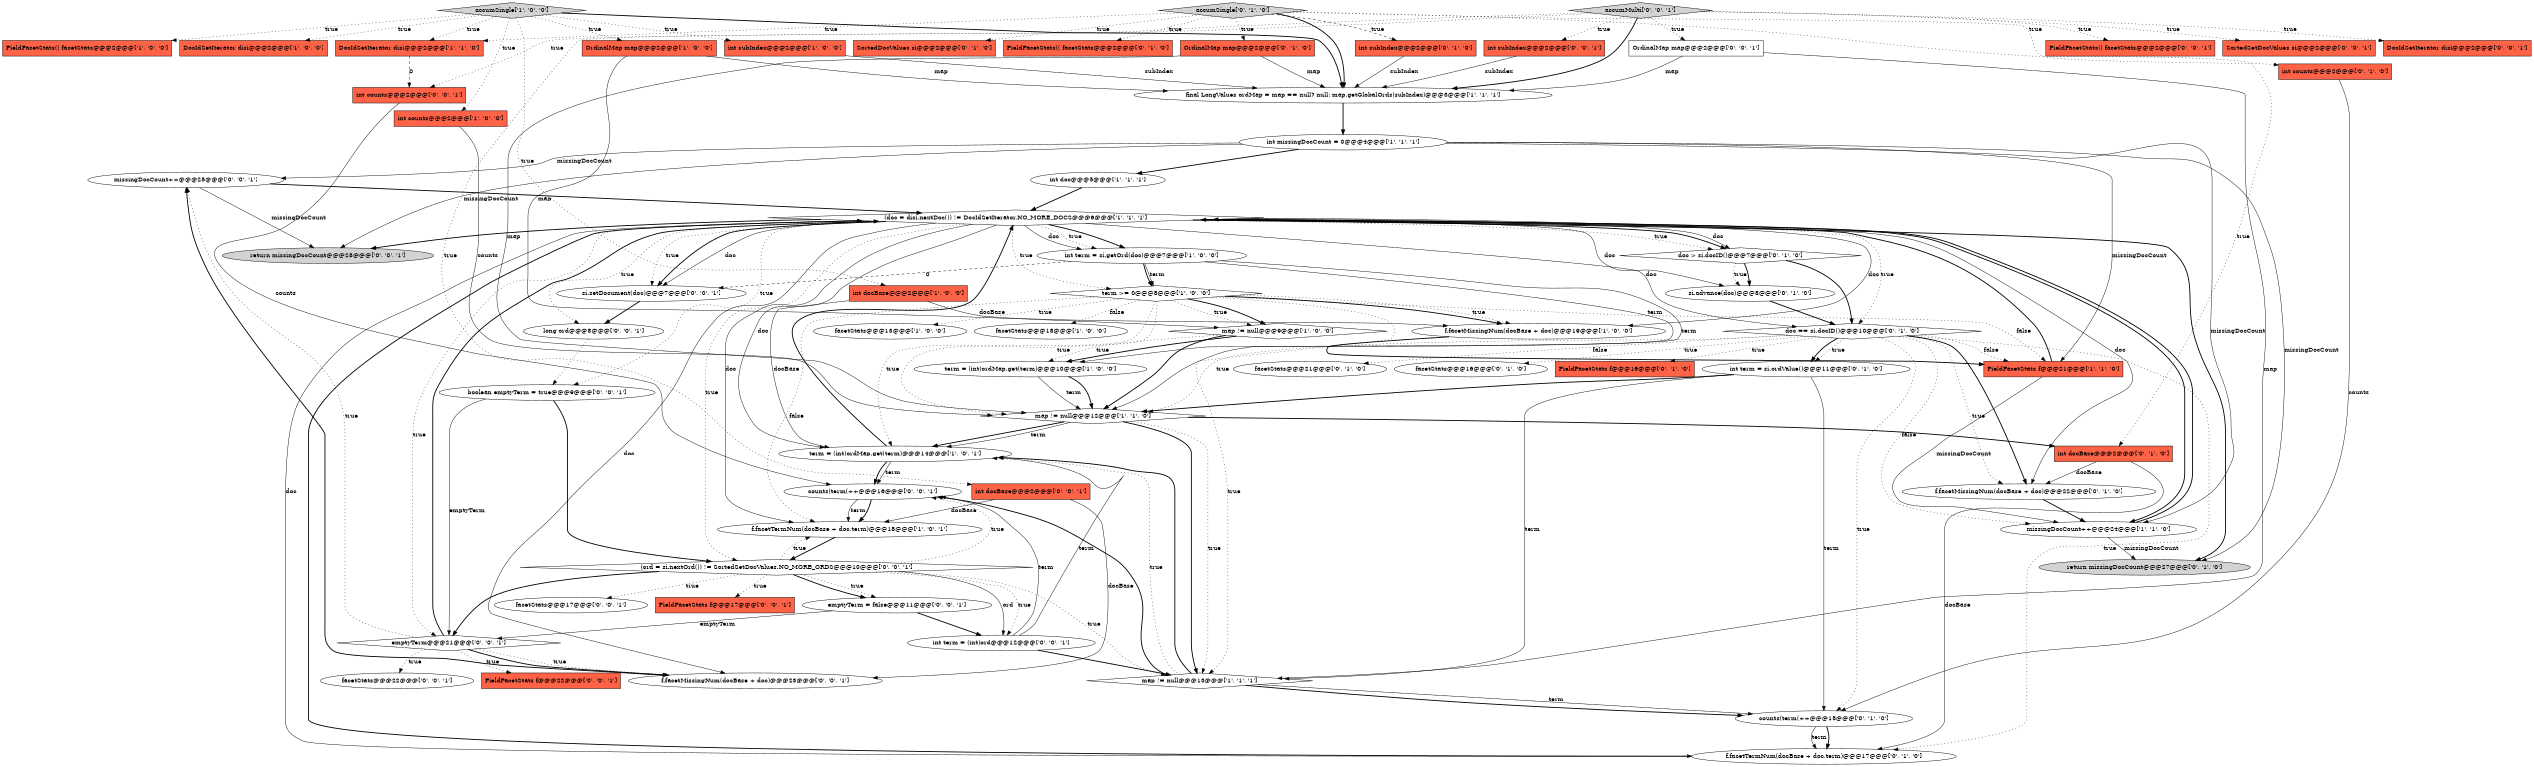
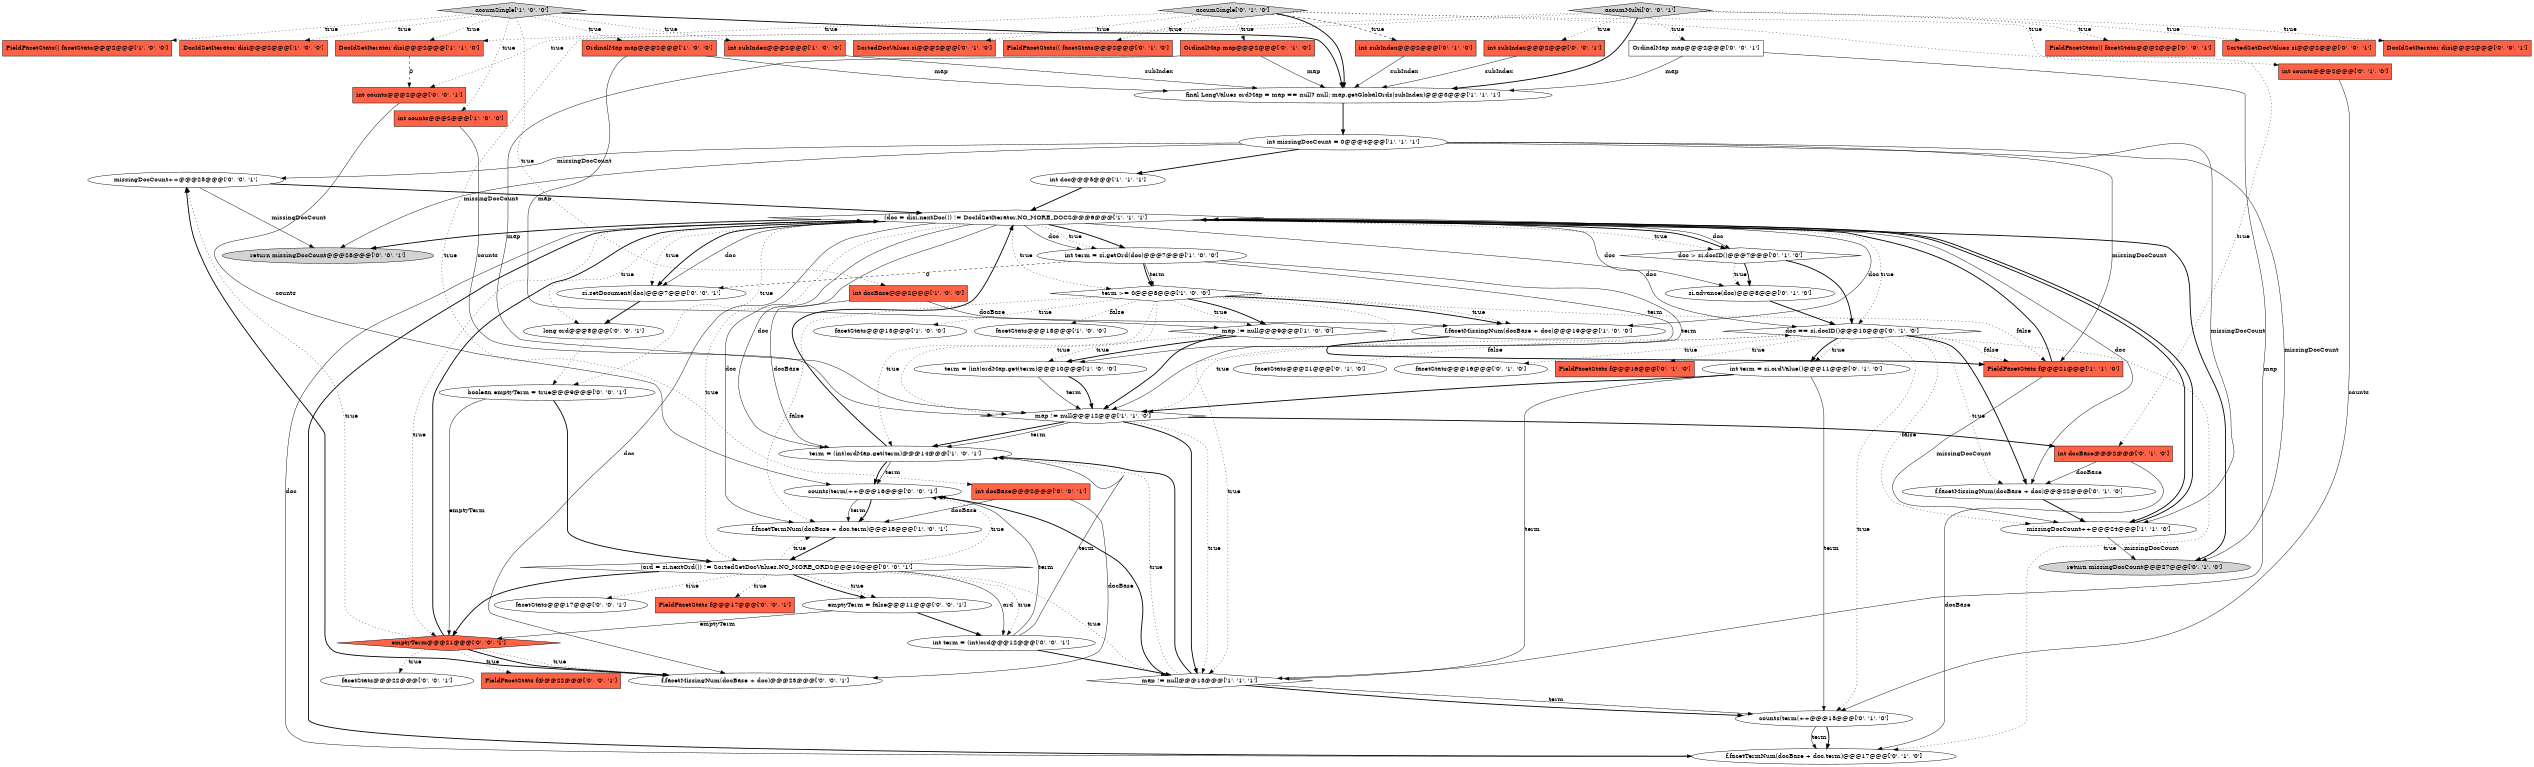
edge "doc == si.docID()@@@10@@@['0', '1', '0']" -> "facetStats@@@21@@@['0', '1', '0']": reversed
node "emptyTerm@@@21@@@['0', '0', '1']": fillcolor white -> tomato
